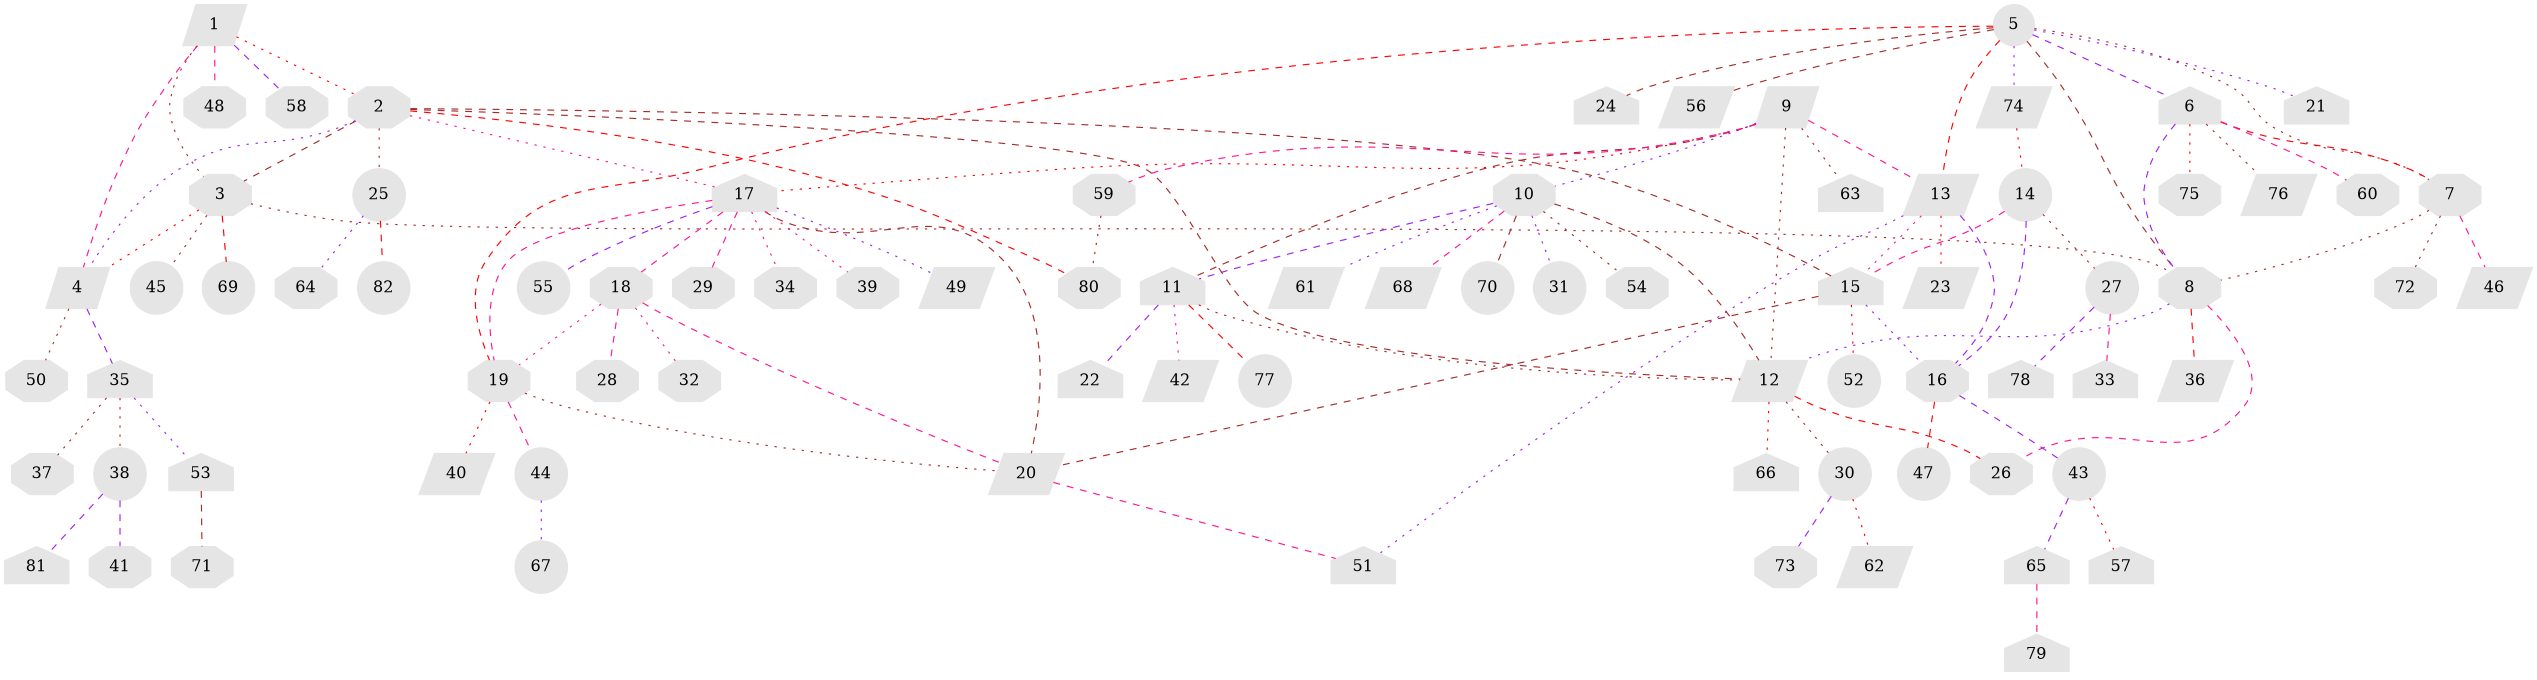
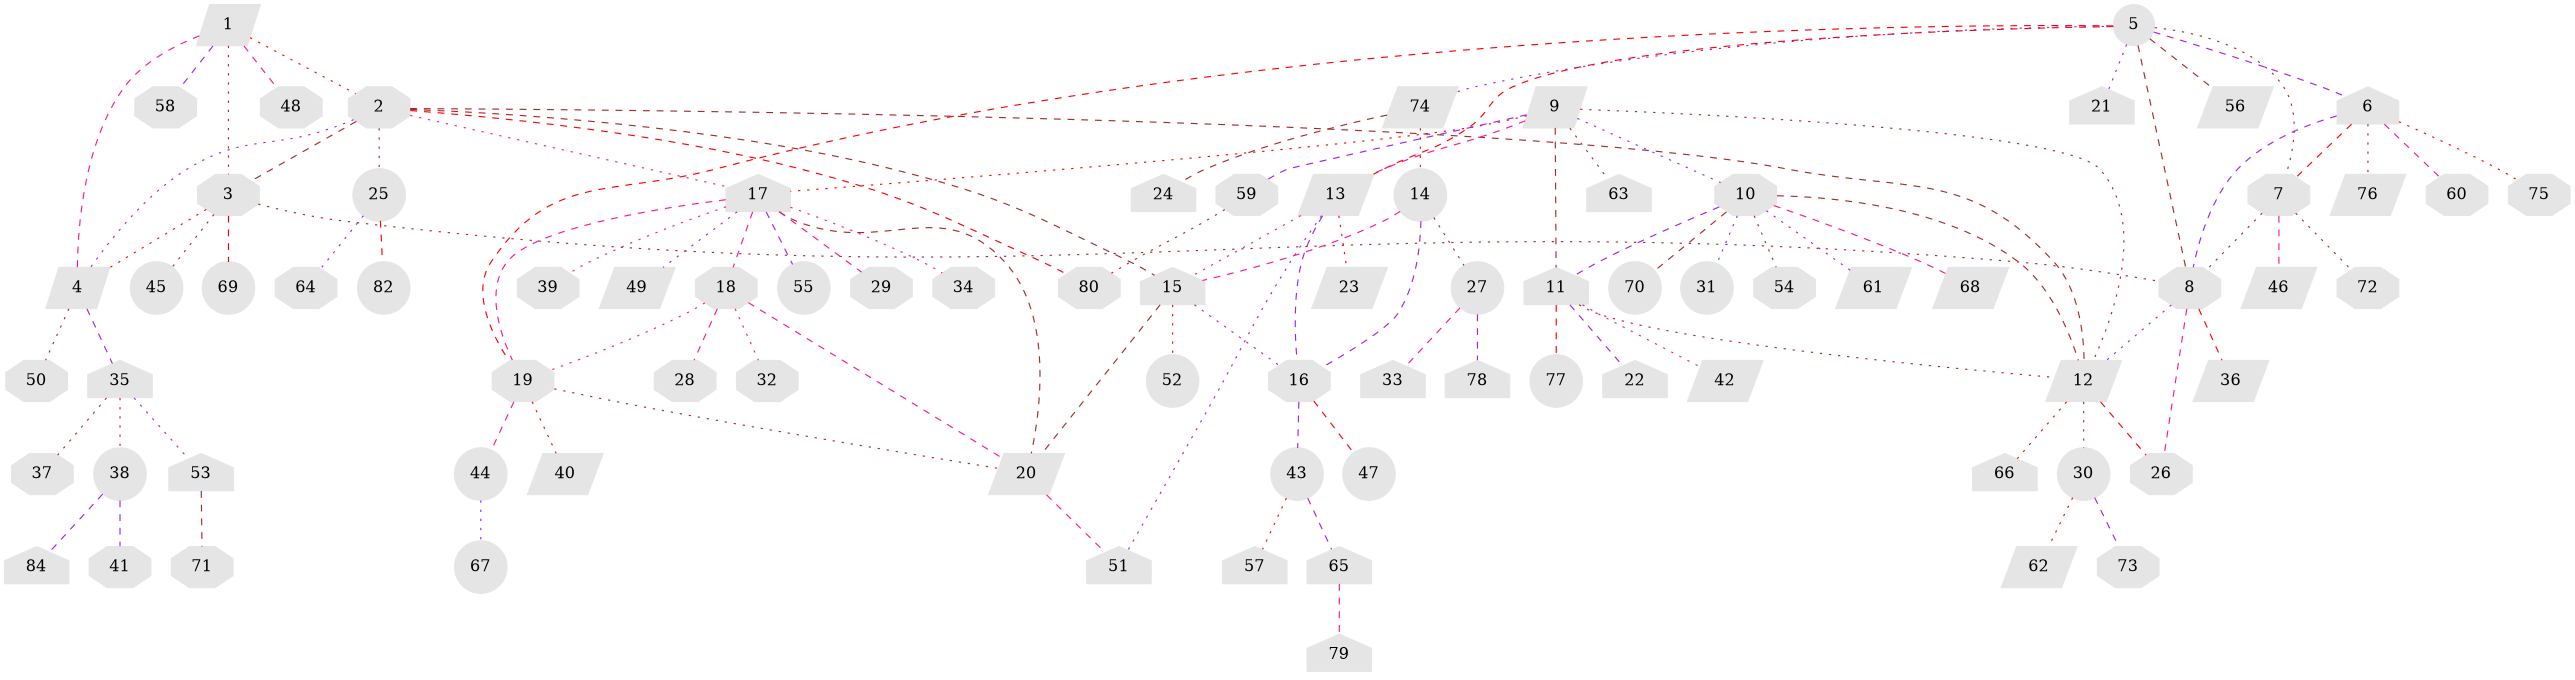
edge "5" -- "24": now "74" -- "24"
edge "9" -- "59": color deeppink -> purple
node "81": label "81" -> "84"
